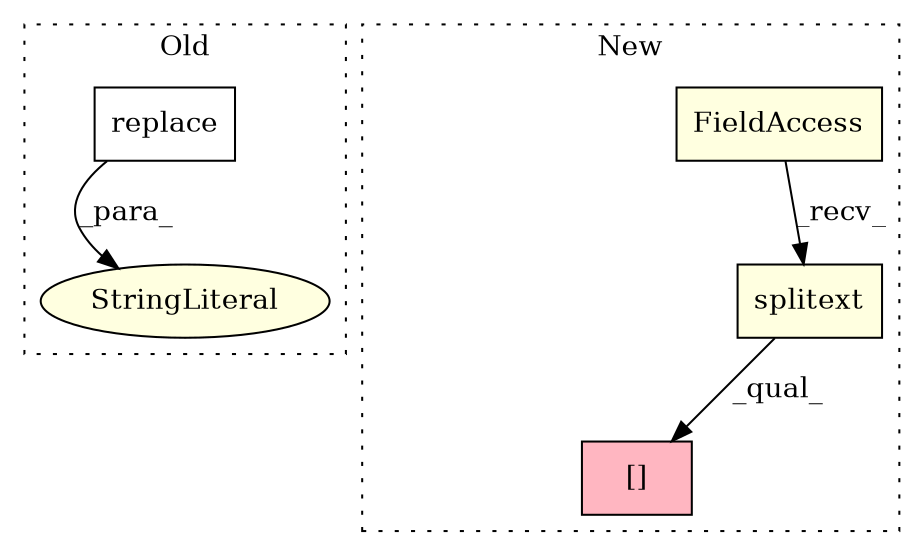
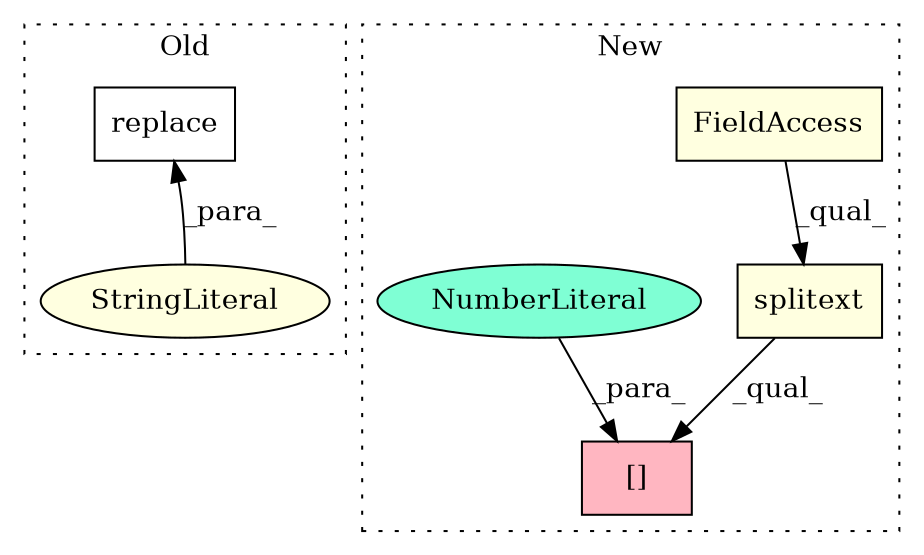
edge "replace" -> "StringLiteral": reversed
edge "FieldAccess" -> "splitext": label "_recv_" -> "_qual_"
node "NumberLiteral": added
